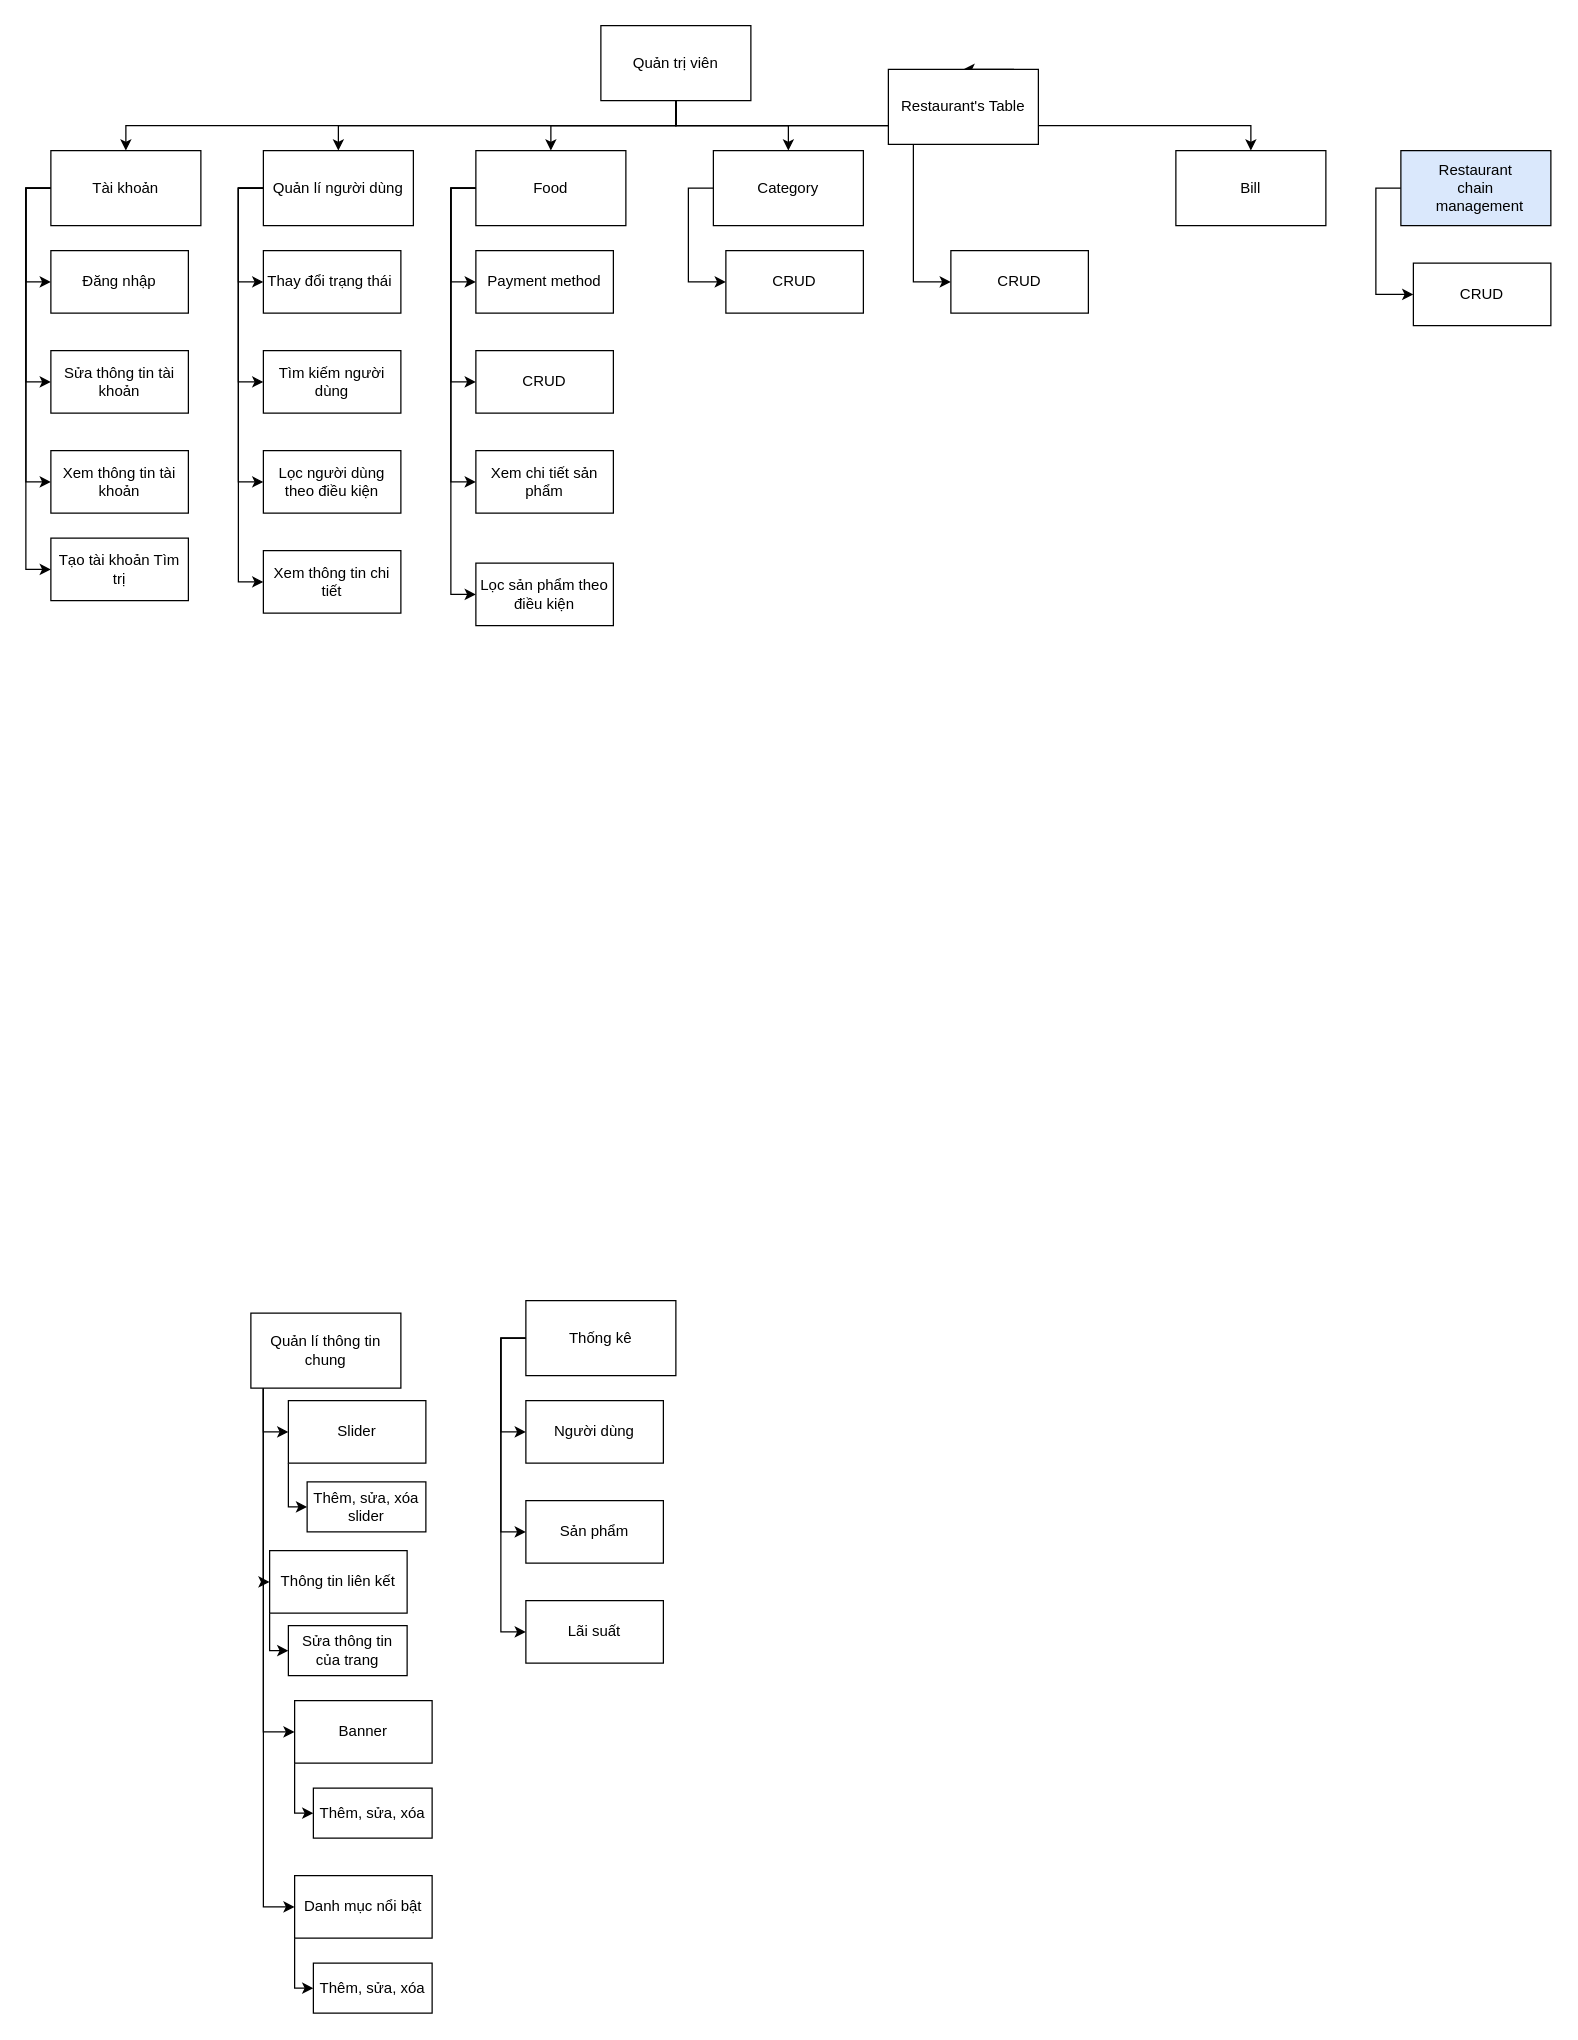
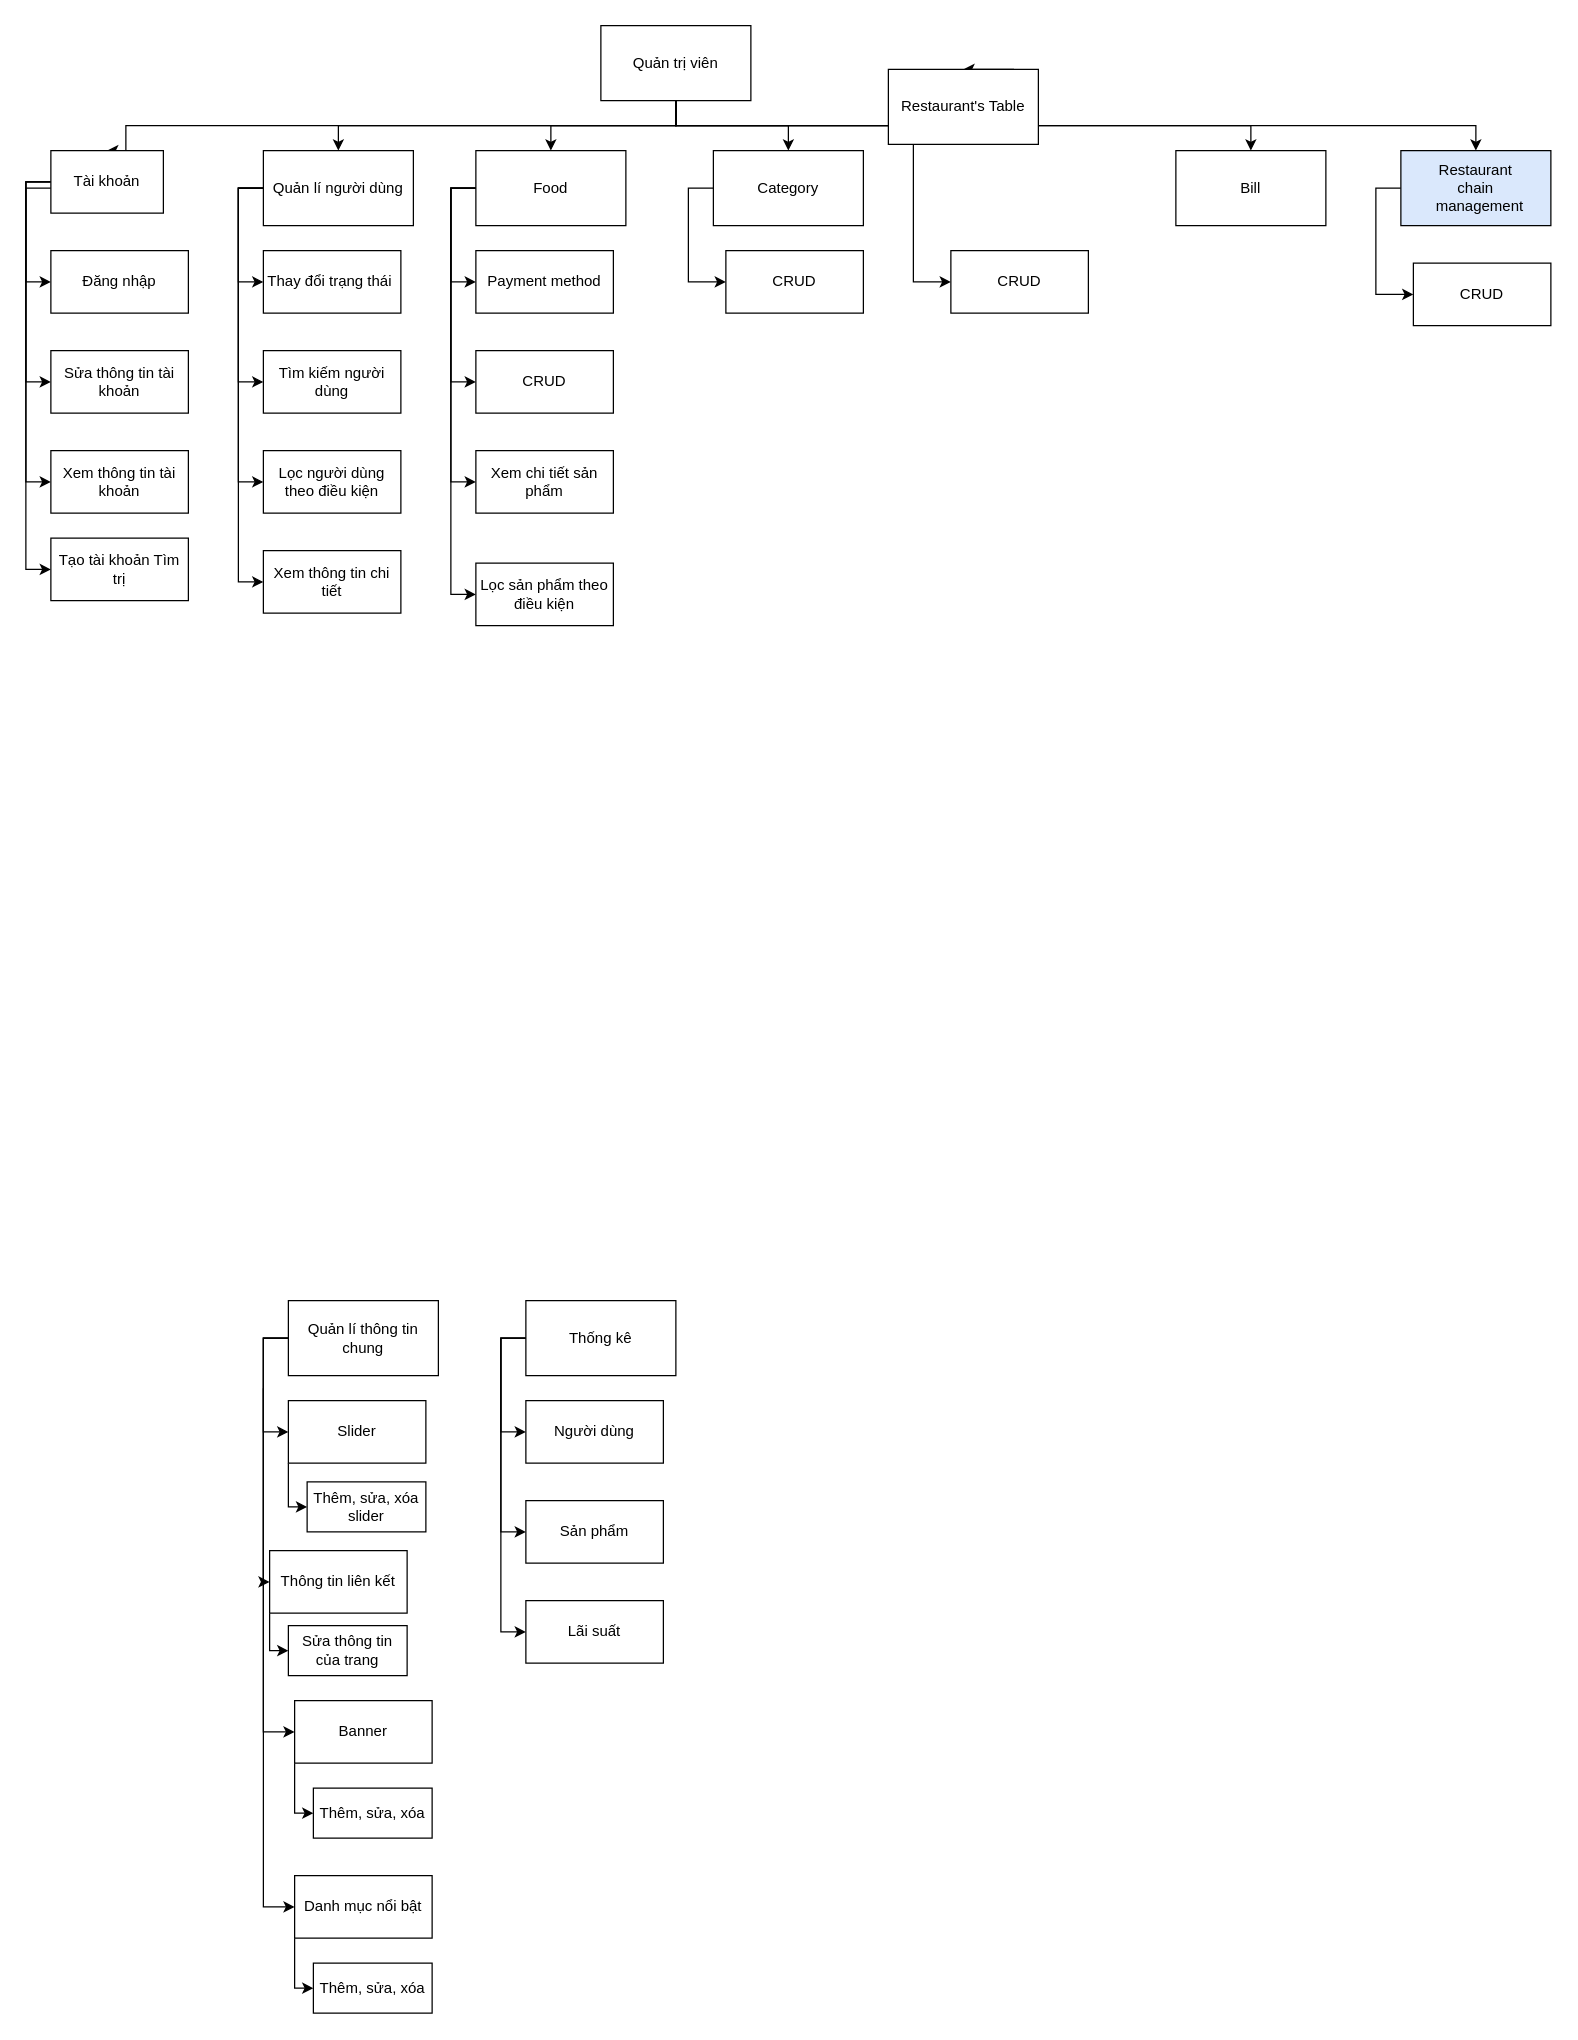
edge "Quản trị viên" -> "Restaurant chain management": added
node "Tài khoản": size 150x75 -> 113x63
node "Quản lí thông tin chung": moved (326, 1351) -> (363, 1338)
